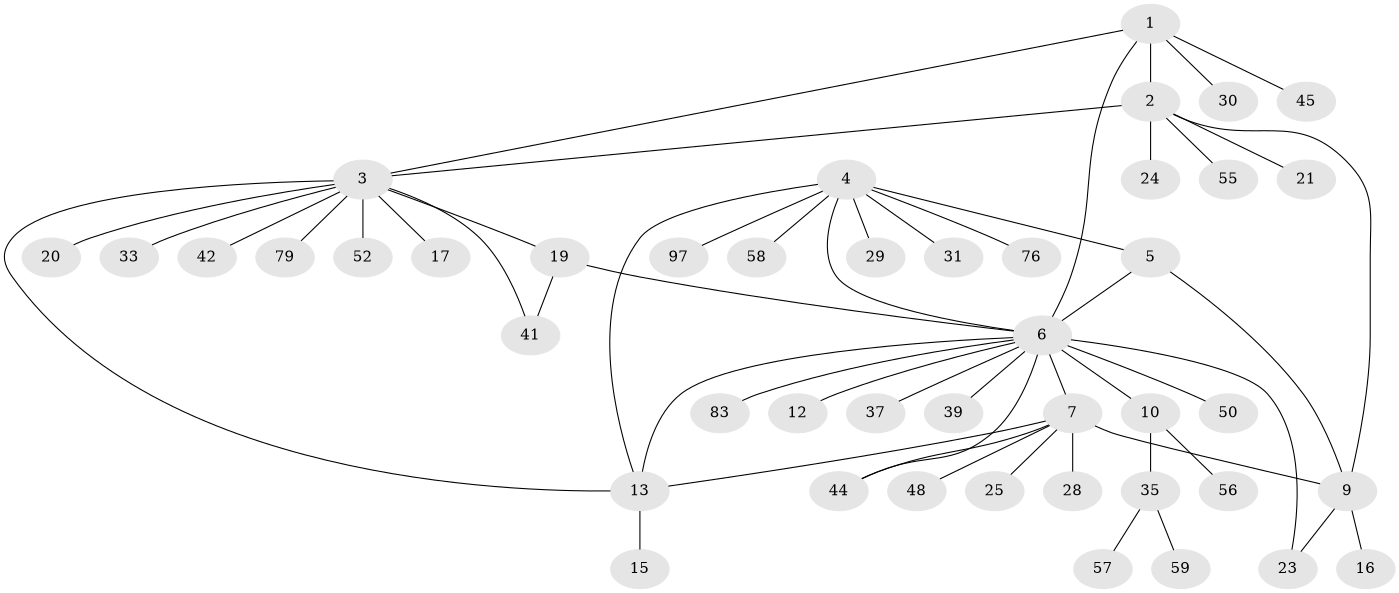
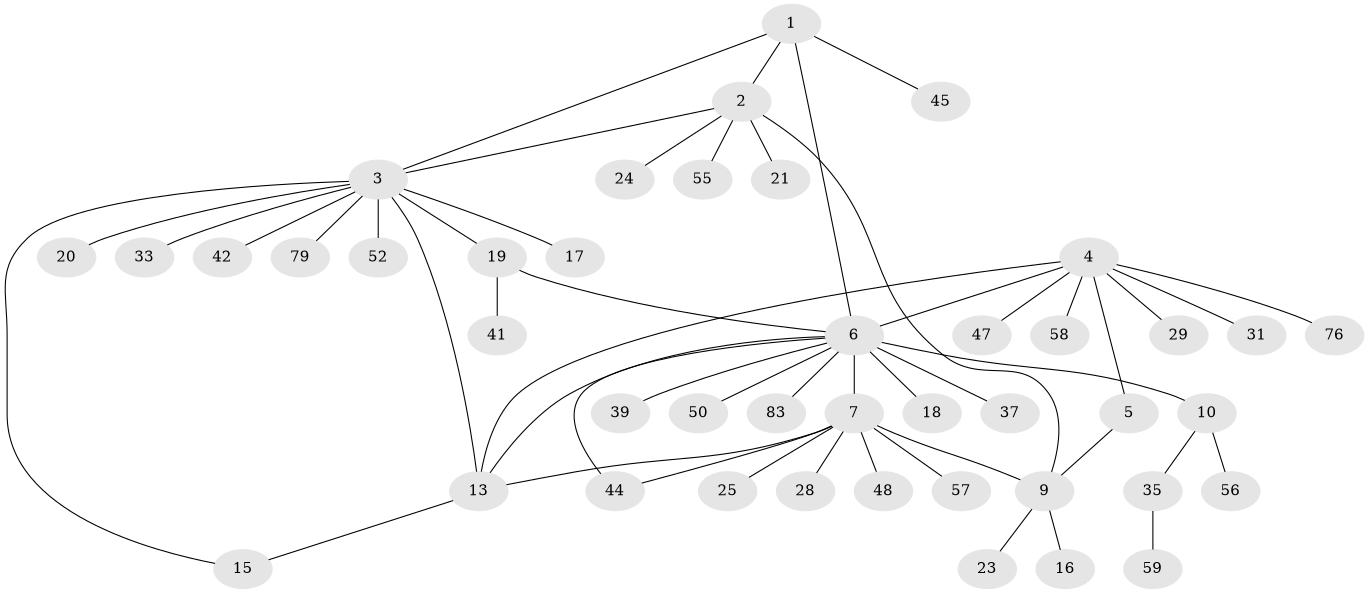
node "30": removed
edge "3" -- "41": now "3" -- "15"
node "97": label "97" -> "47"
edge "5" -- "6": removed
edge "6" -- "23": removed
node "12": label "12" -> "18"
edge "35" -- "57": now "7" -- "57"
